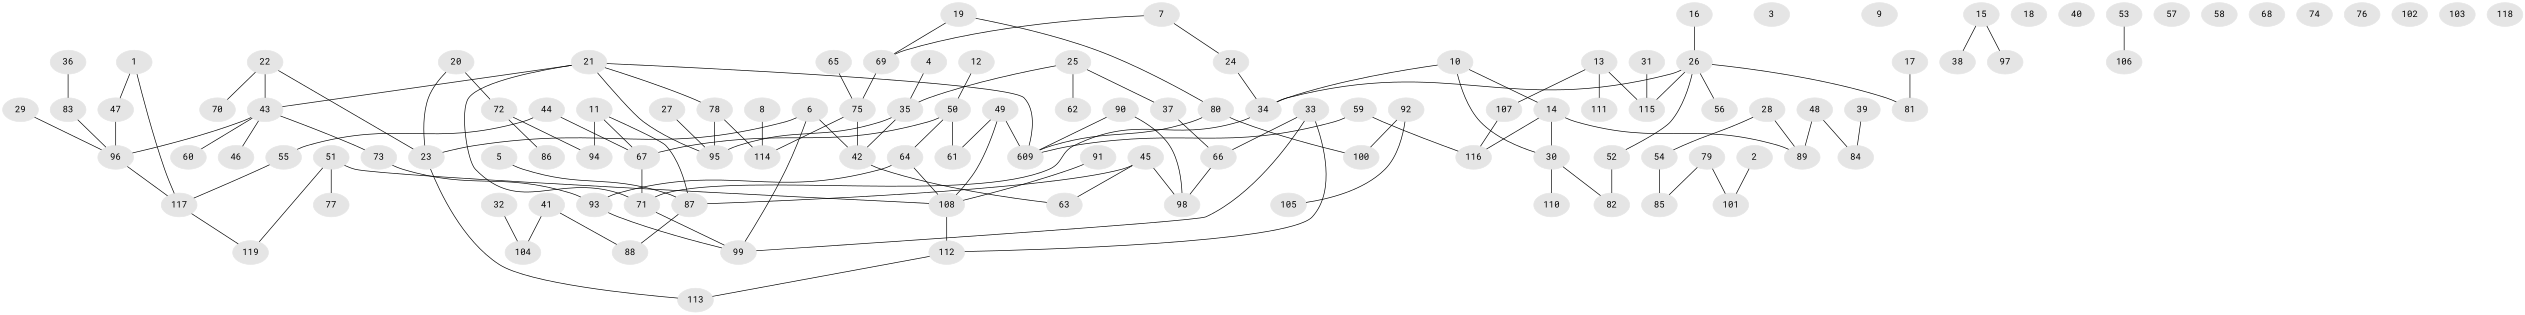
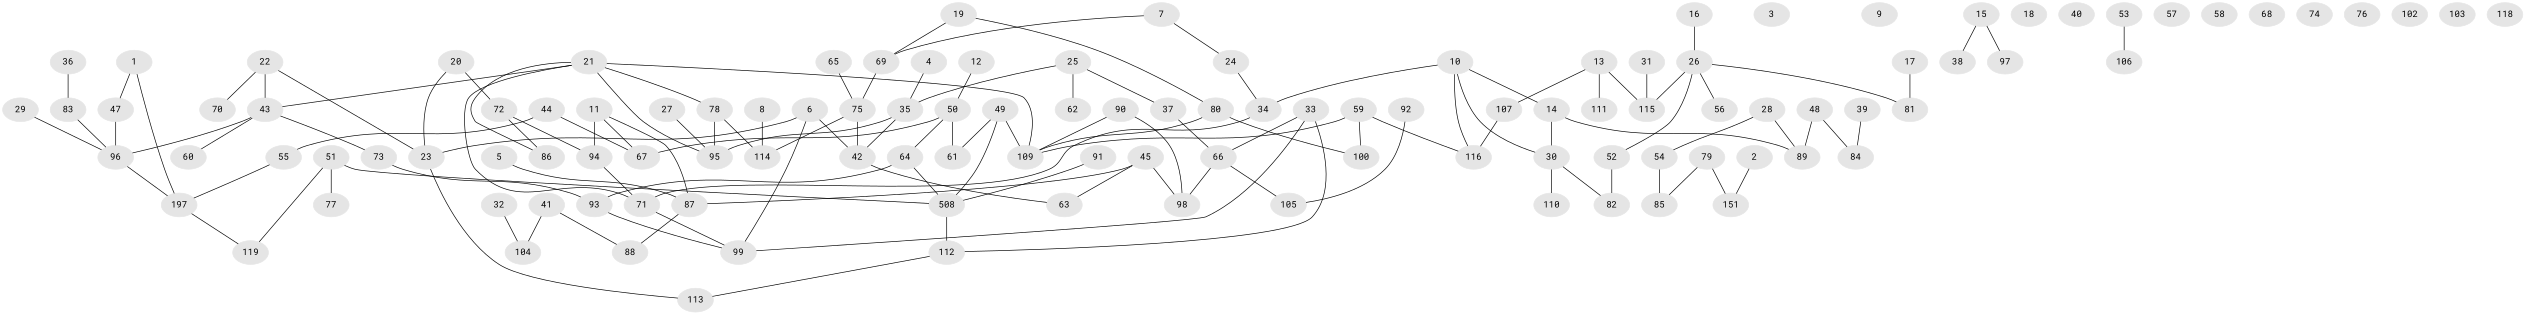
edge "26" -- "34": removed
edge "21" -- "86": added
edge "92" -- "100": now "59" -- "100"
edge "14" -- "116": now "10" -- "116"
node "46": removed
node "609": label "609" -> "109"
edge "66" -- "105": added
edge "67" -- "71": now "94" -- "71"
node "117": label "117" -> "197"
node "108": label "108" -> "508"
node "101": label "101" -> "151"
